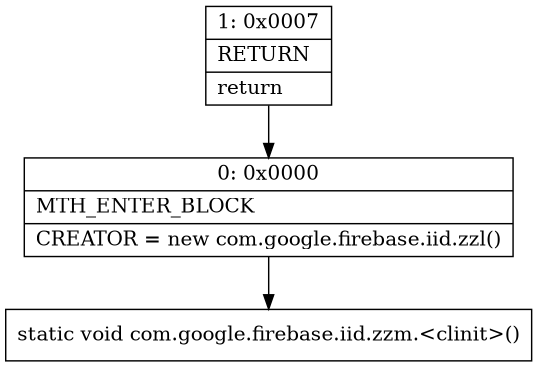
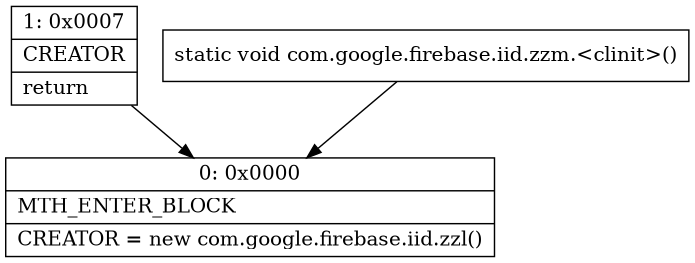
node "1: 0x0007": text "RETURN" -> "CREATOR"
edge "0: 0x0000" -> "static void com.google.firebase.iid.zzm.<clinit>()": reversed
